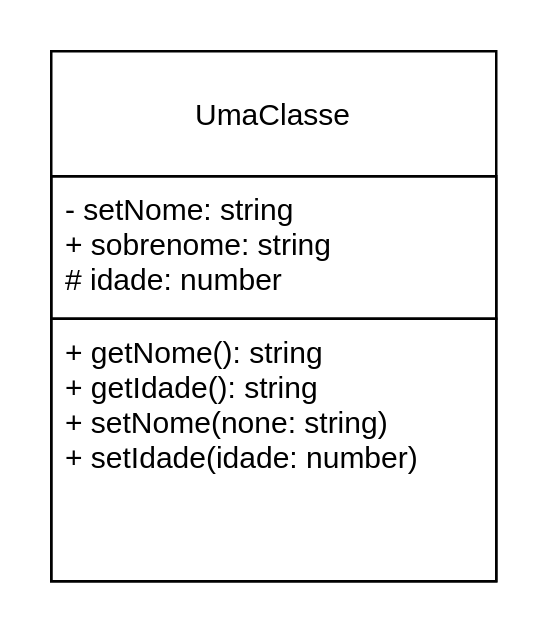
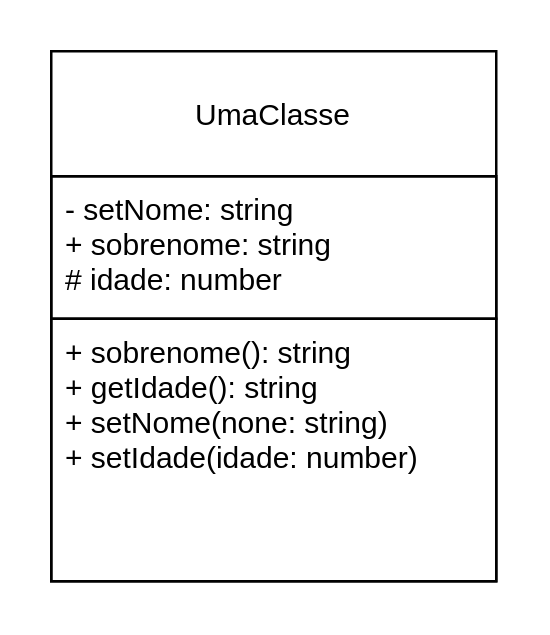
node "+ getNome(): string + getIdade(): string + setNome(none: string) + setIdade(idade: number)": label "+ getNome(): string + getIdade(): string + setNome(none: string) + setIdade(idade: number)" -> "+ sobrenome(): string + getIdade(): string + setNome(none: string) + setIdade(idade: number)"
